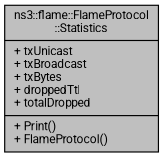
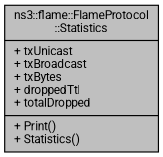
node "ns3::flame::FlameProtocol": text "+ FlameProtocol()" -> "+ Statistics()"
